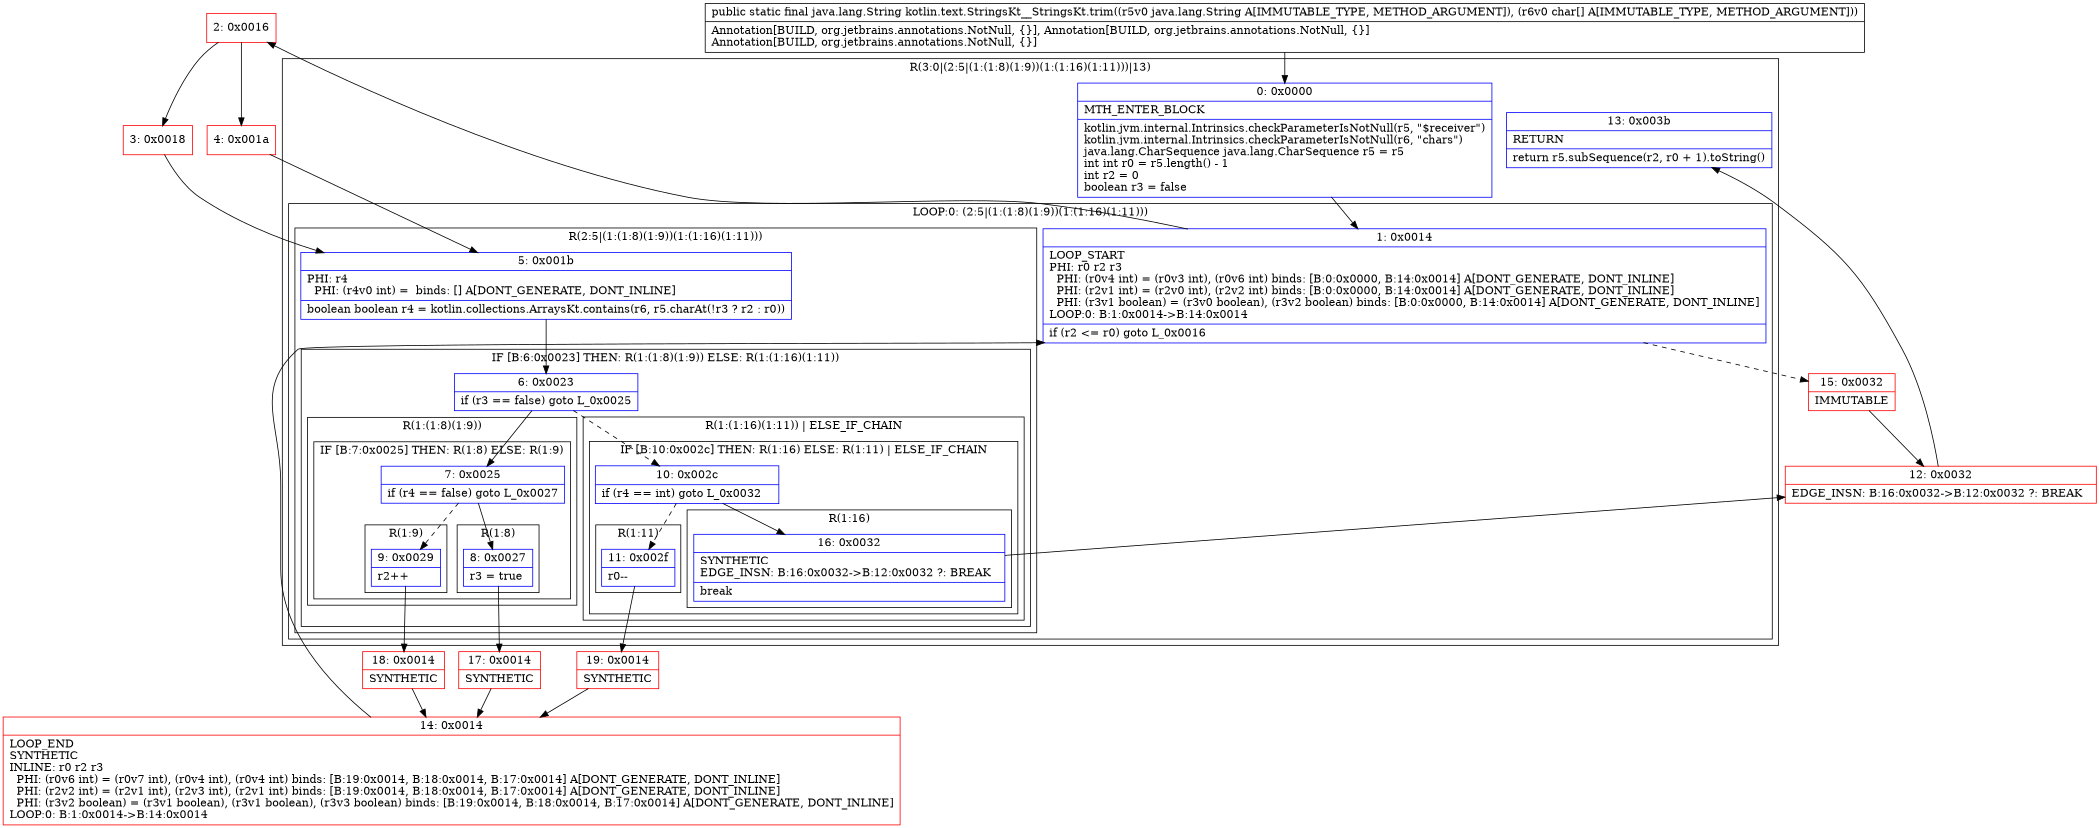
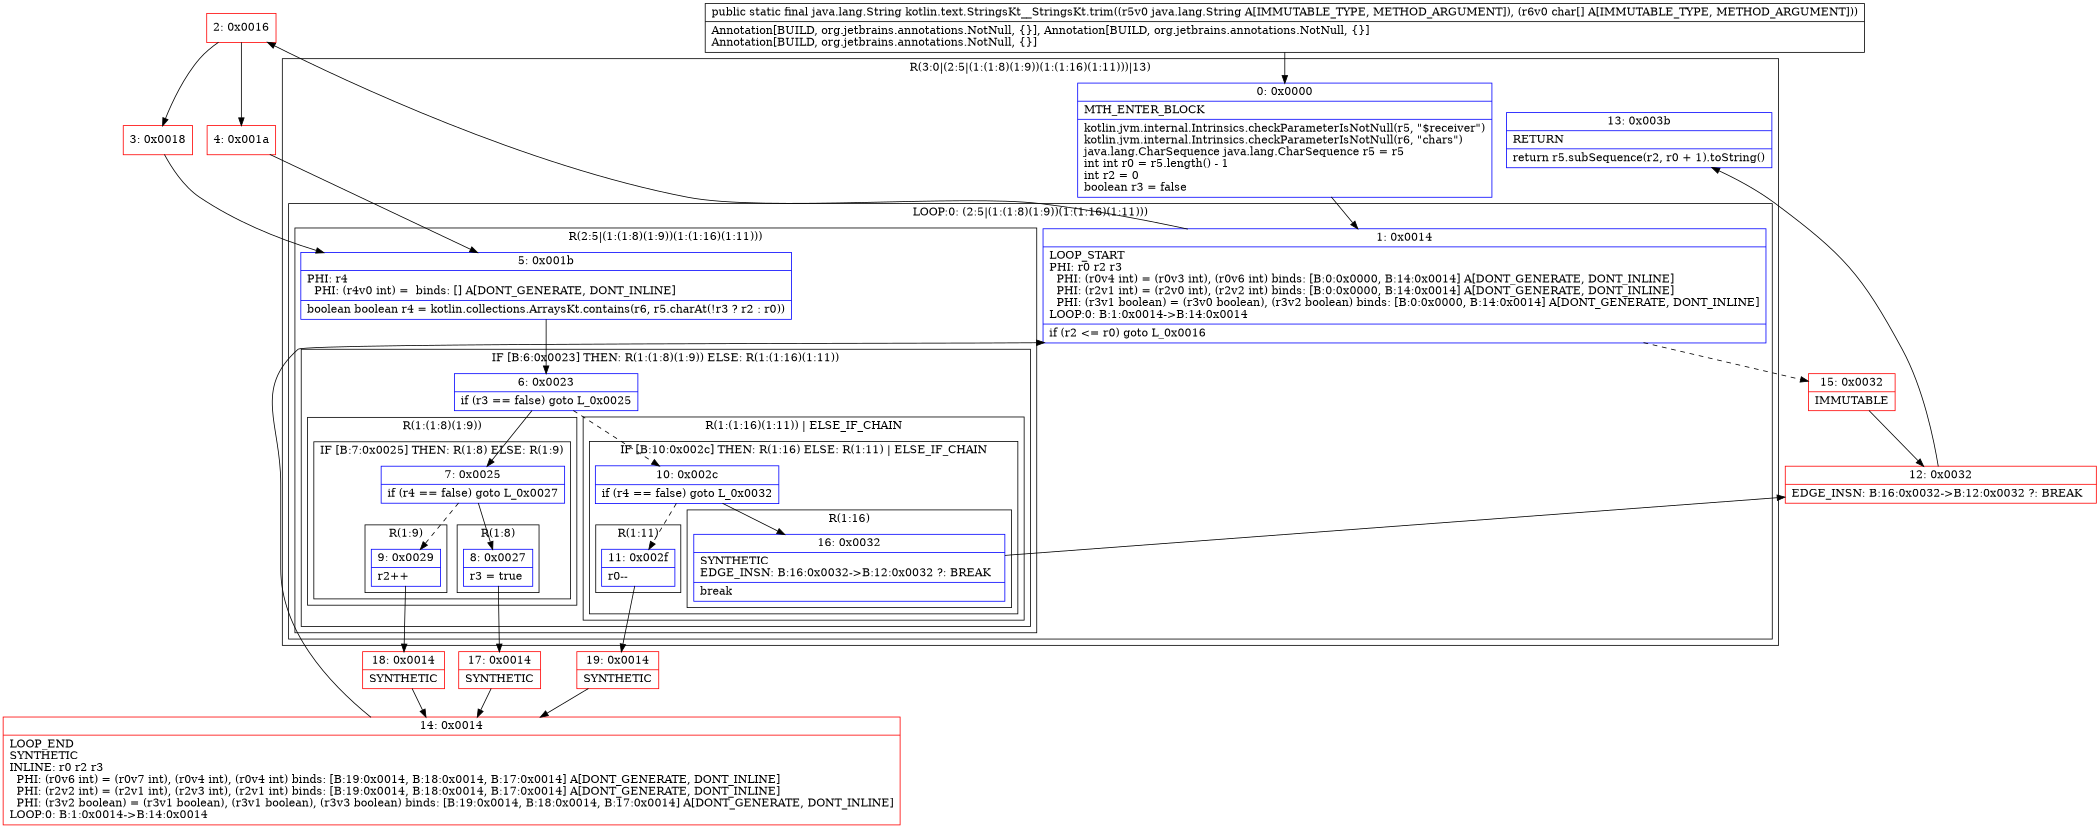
node "10: 0x002c": text "if (r4 == int) goto L_0x0032" -> "if (r4 == false) goto L_0x0032"
